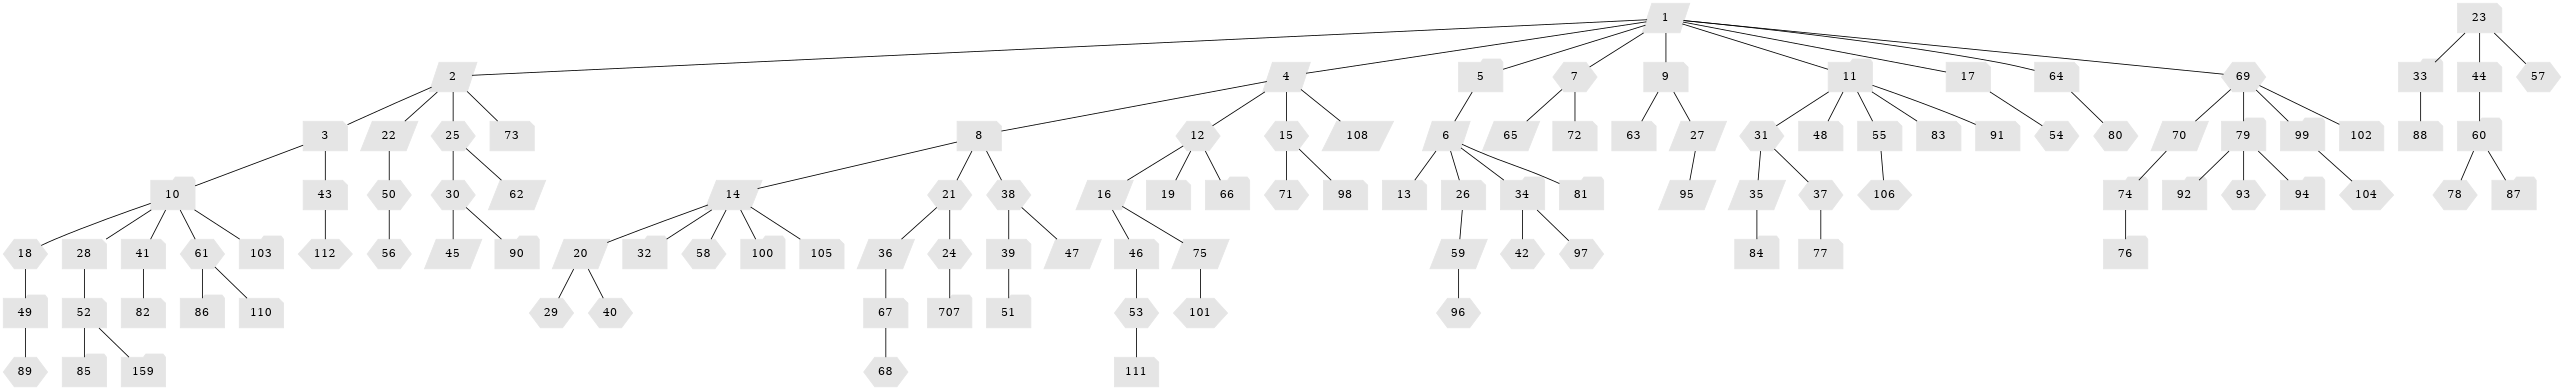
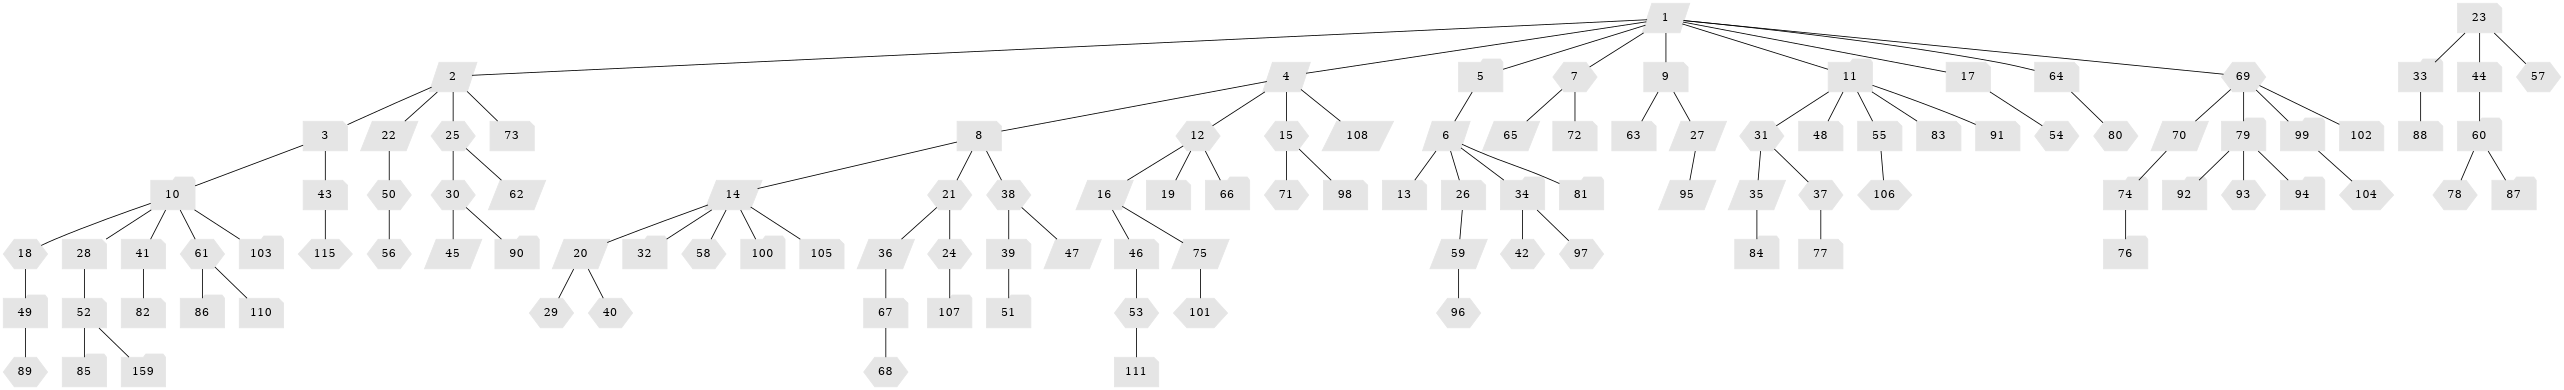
node "112": label "112" -> "115"
node "707": label "707" -> "107"
